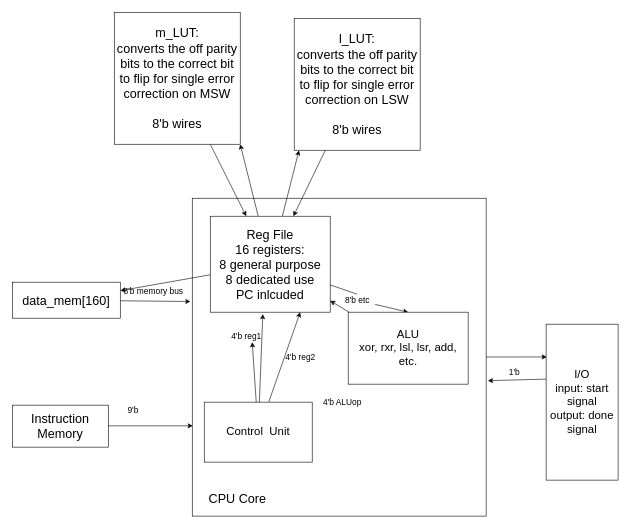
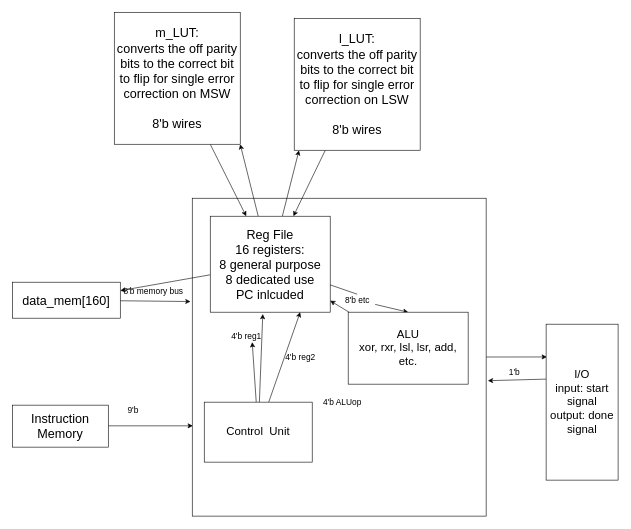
node "CPU Core": removed
